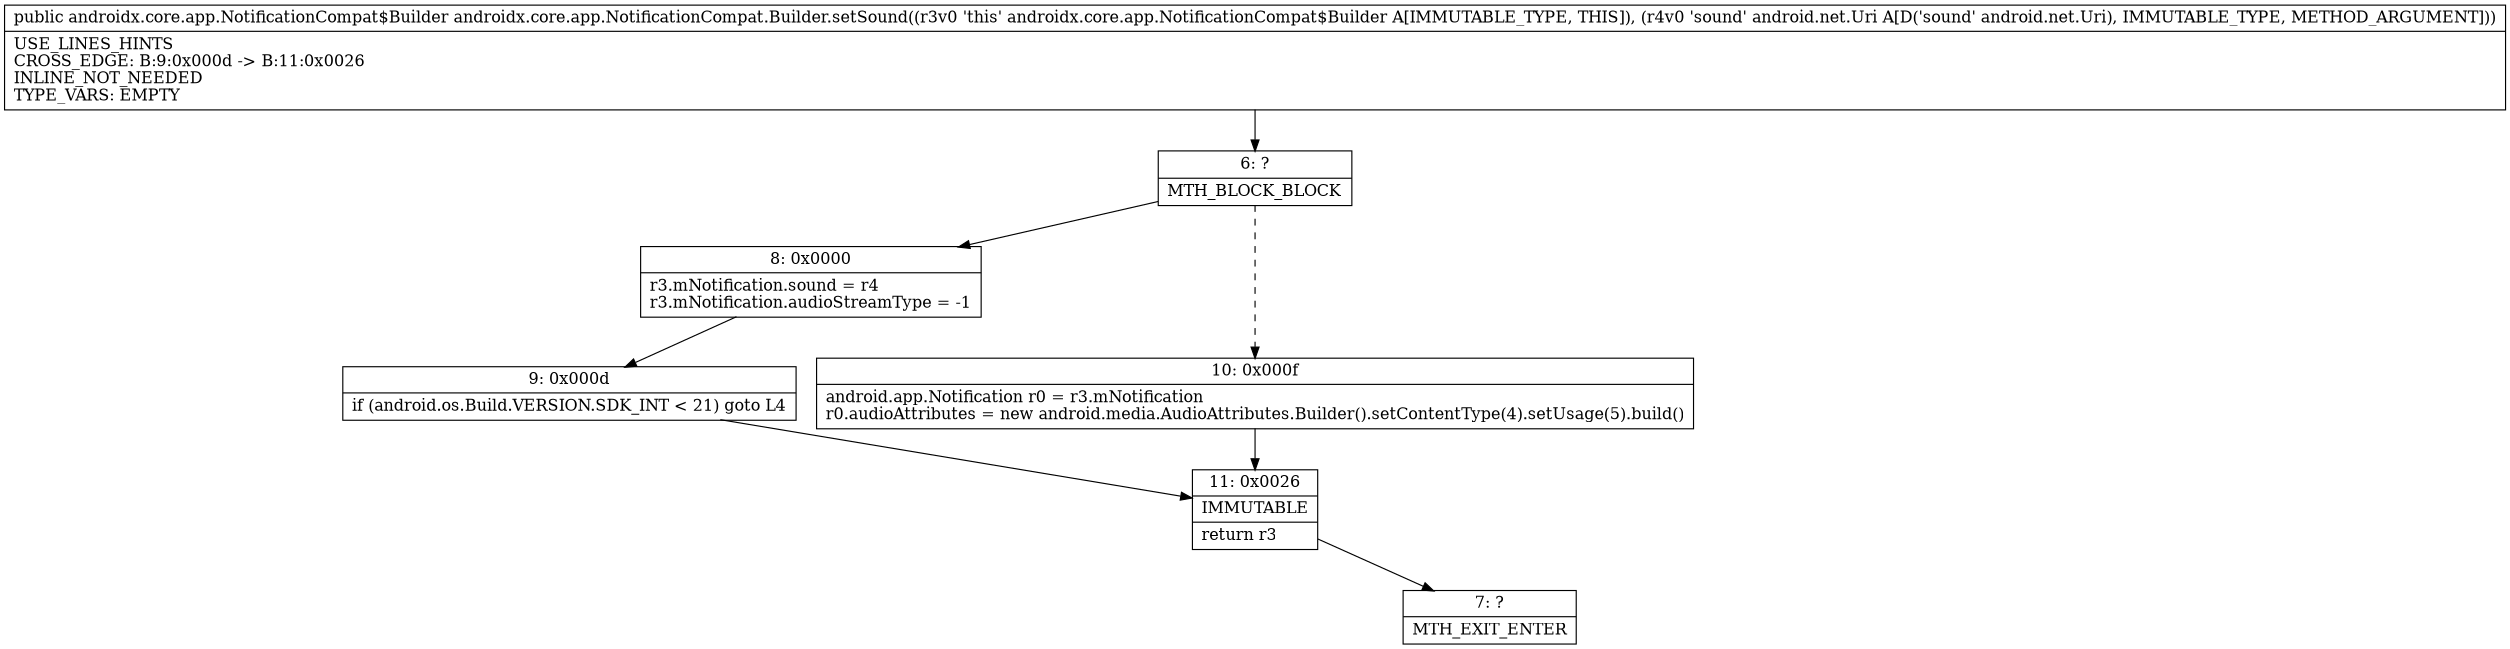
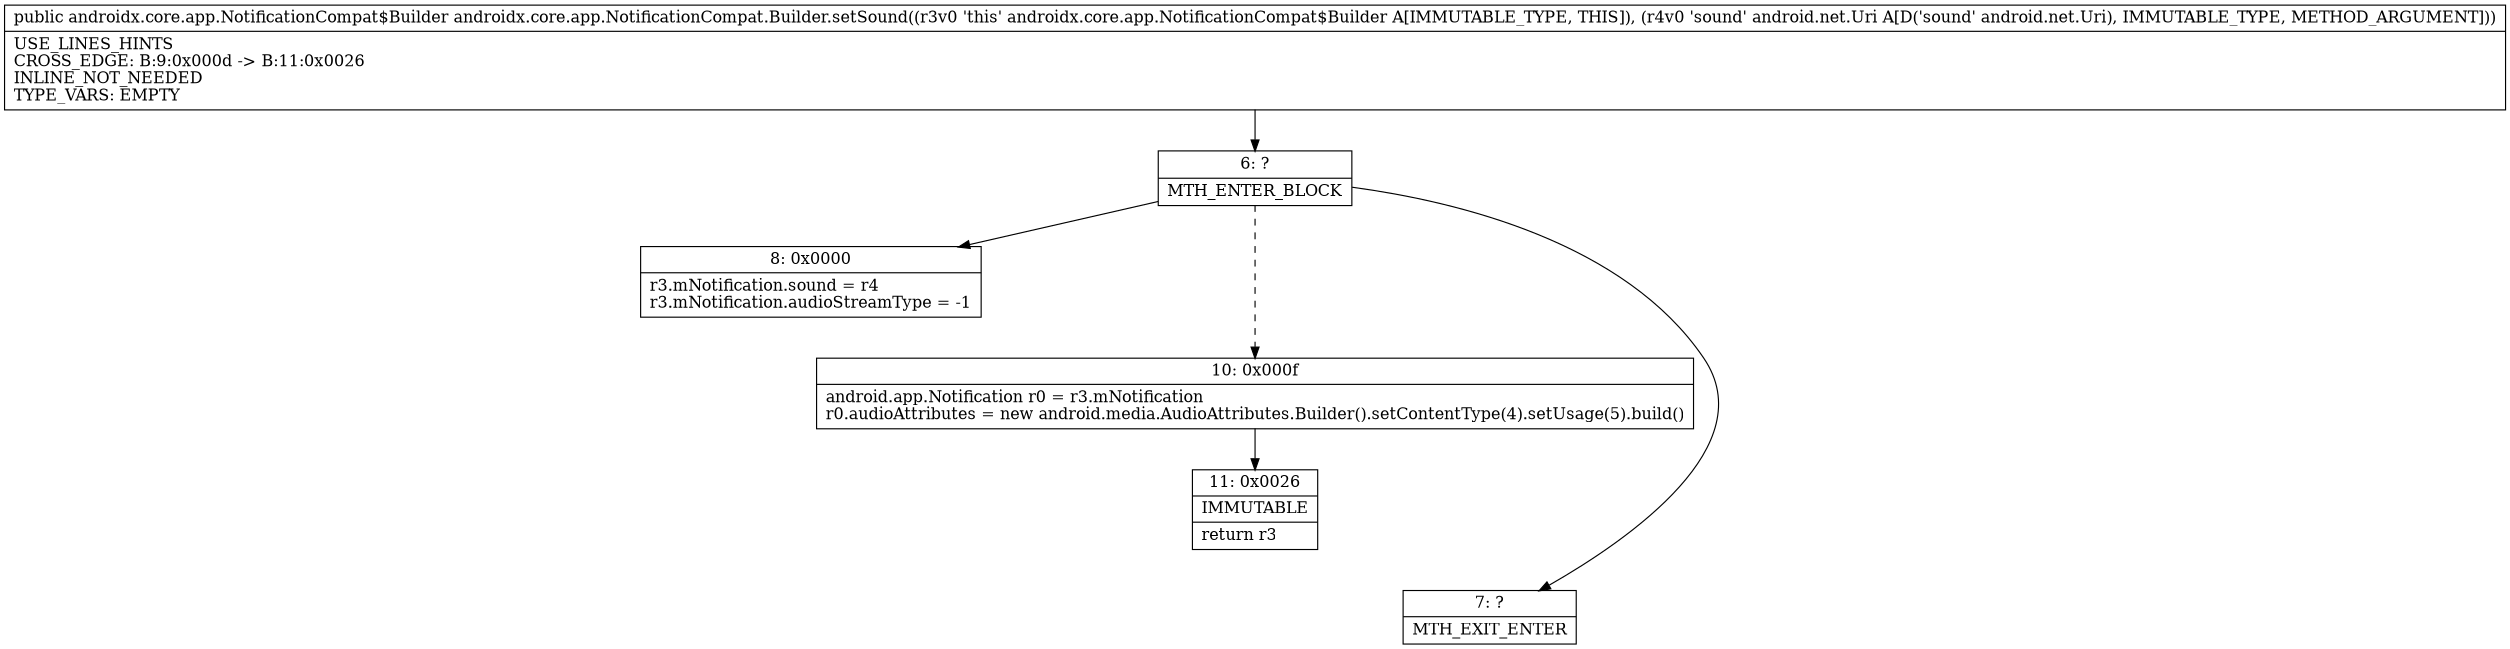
node "6: ?": text "MTH_BLOCK_BLOCK" -> "MTH_ENTER_BLOCK"
node "9: 0x000d": removed
edge "11: 0x0026" -> "7: ?": now "6: ?" -> "7: ?"
